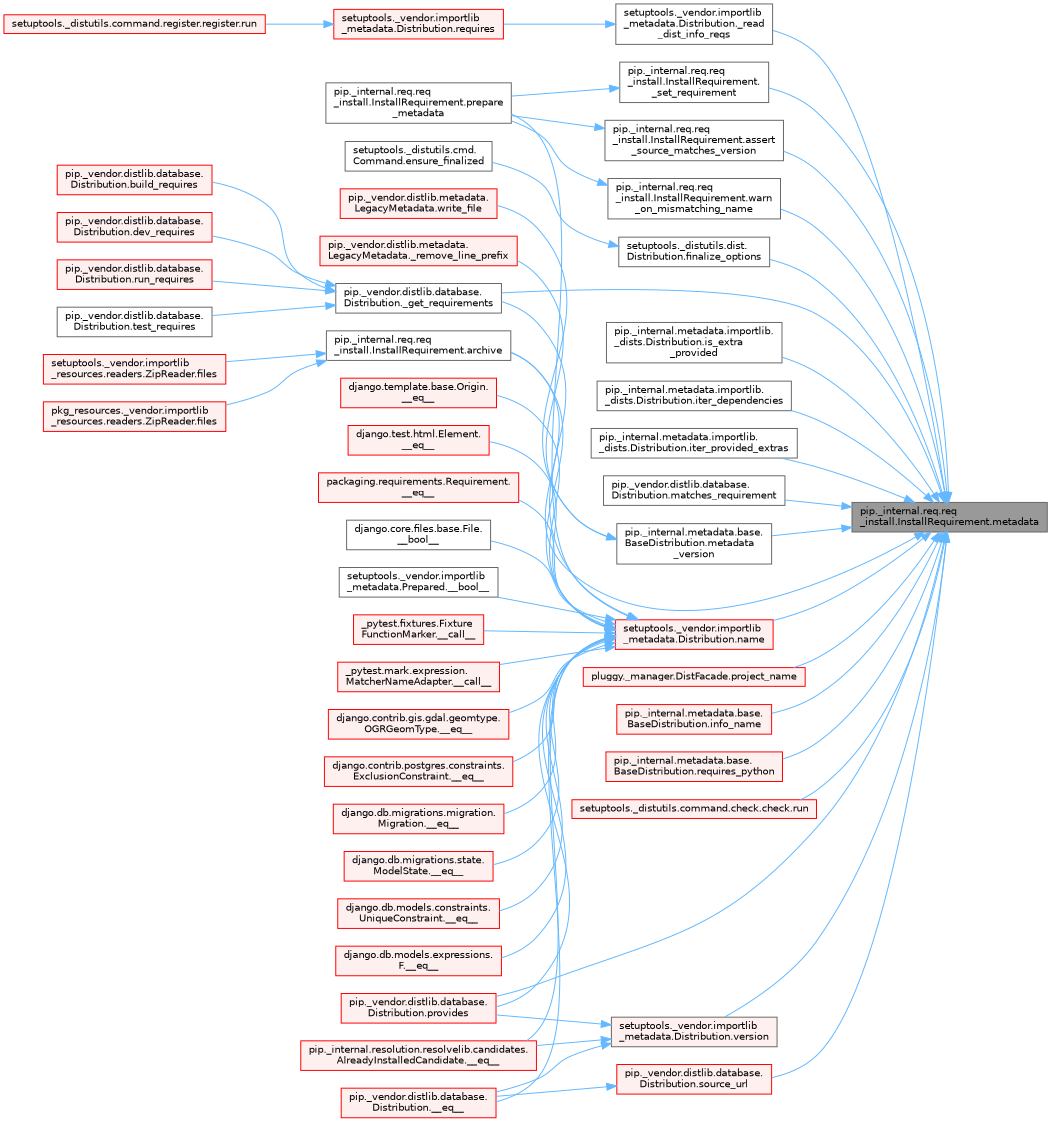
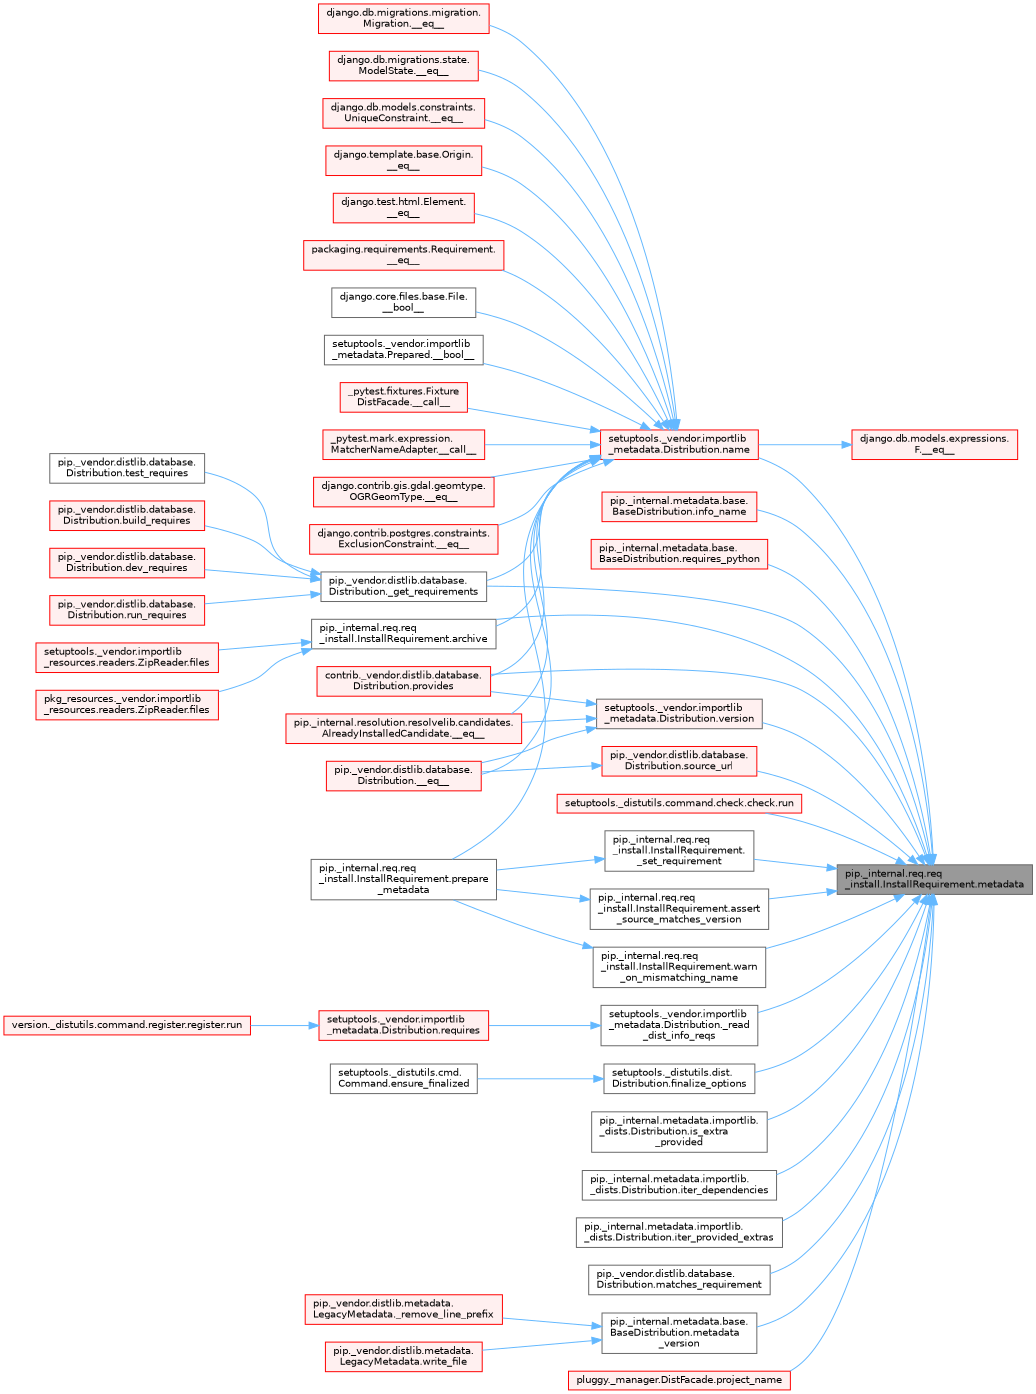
node "setuptools._distutils.command.register.register.run": label "setuptools._distutils.command.register.register.run" -> "version._distutils.command.register.register.run"
node "_pytest.fixtures.Fixture FunctionMarker.__call__": label "_pytest.fixtures.Fixture FunctionMarker.__call__" -> "_pytest.fixtures.Fixture DistFacade.__call__"
edge "django.db.models.expressions. F.__eq__" -> "setuptools._vendor.importlib _metadata.Distribution.name": reversed
node "pip._vendor.distlib.database. Distribution.provides": label "pip._vendor.distlib.database. Distribution.provides" -> "contrib._vendor.distlib.database. Distribution.provides"
